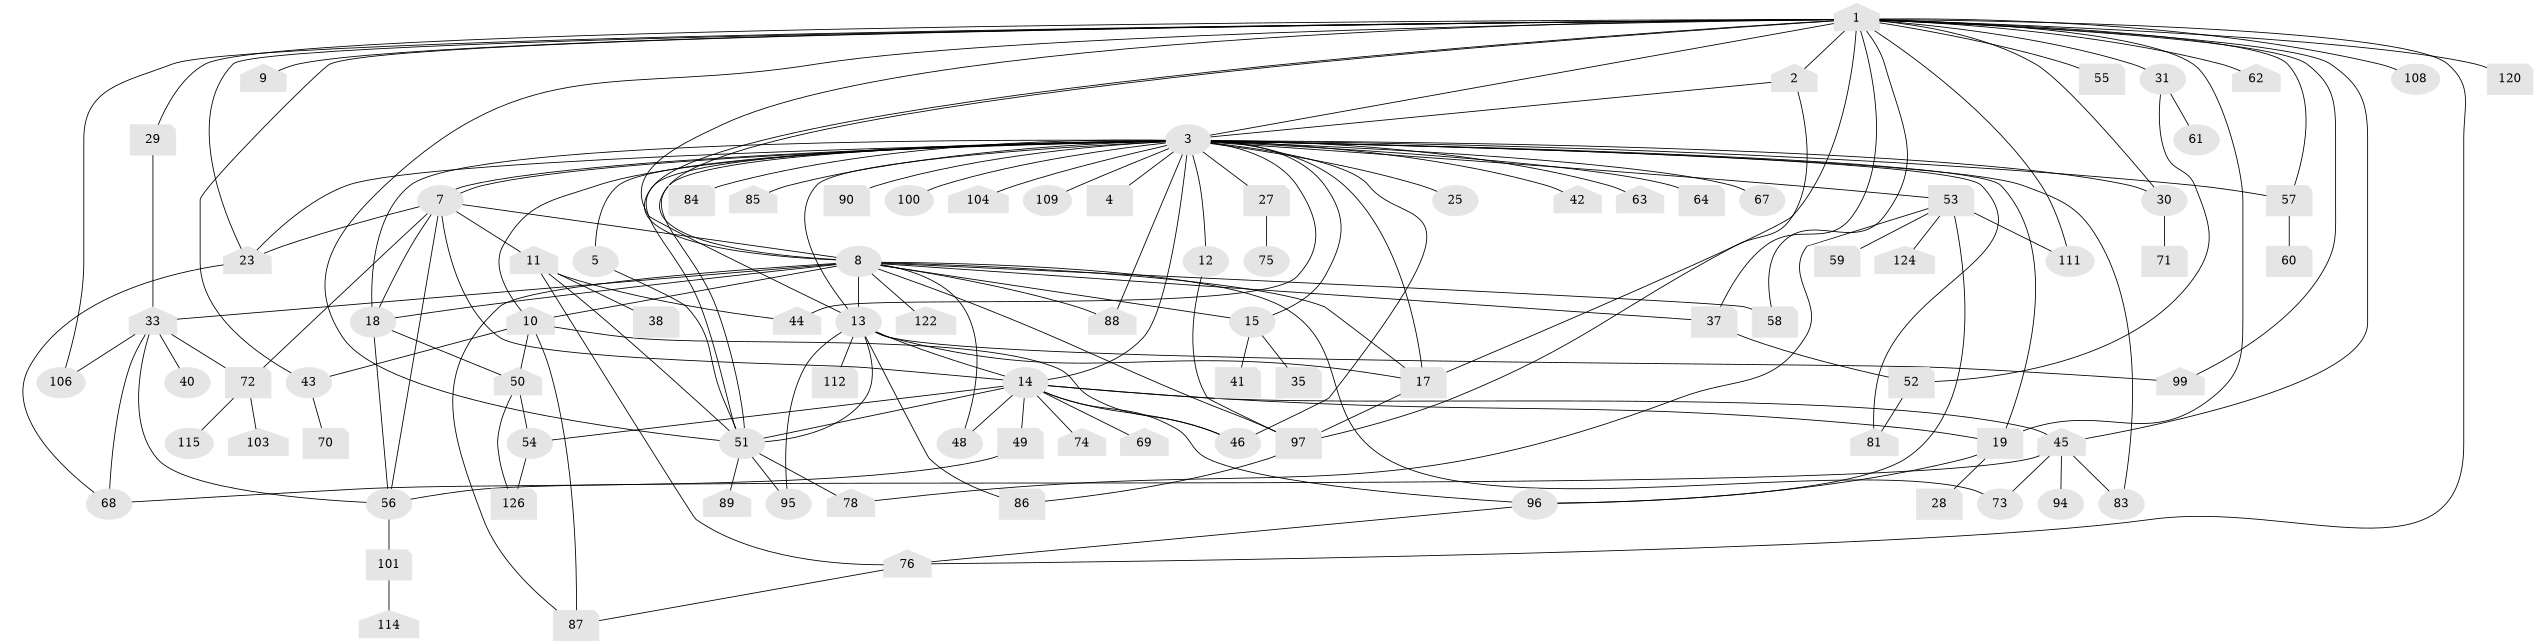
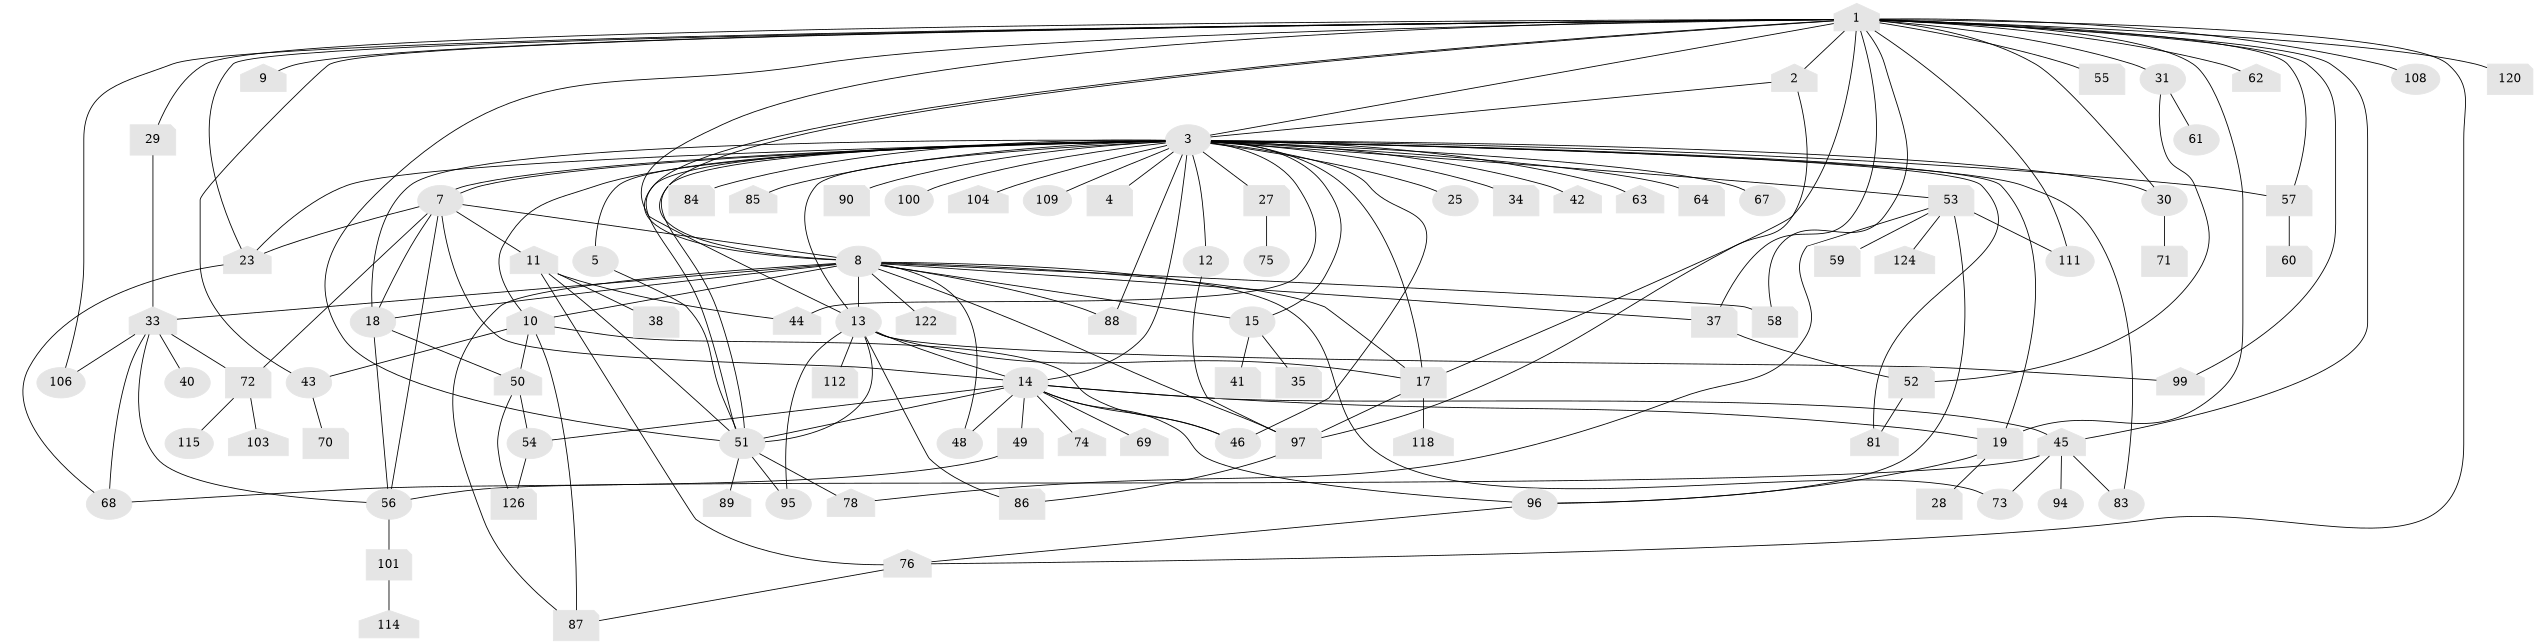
node "34": added
node "118": added
